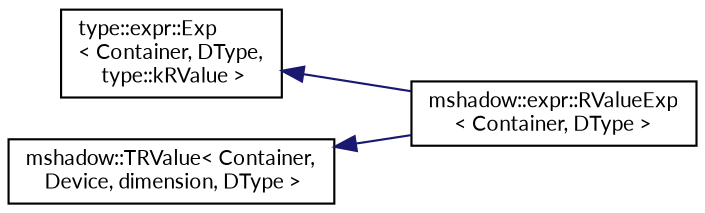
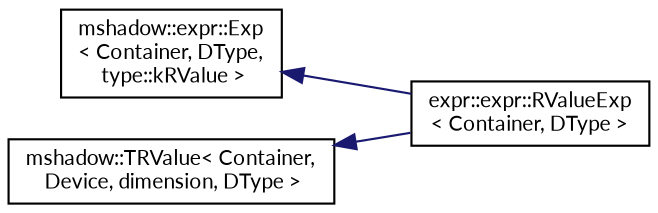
node "type::expr::Exp < Container, DType, type::kRValue >": label "type::expr::Exp < Container, DType, type::kRValue >" -> "mshadow::expr::Exp < Container, DType, type::kRValue >"
node "mshadow::expr::RValueExp < Container, DType >": label "mshadow::expr::RValueExp < Container, DType >" -> "expr::expr::RValueExp < Container, DType >"
